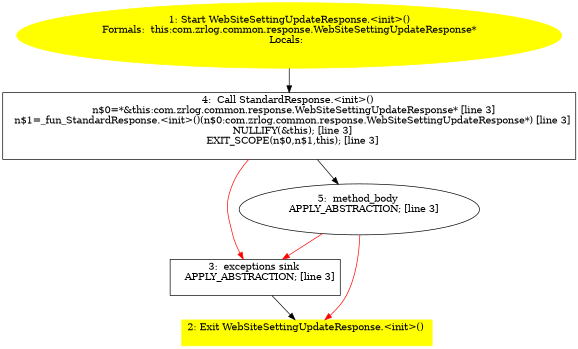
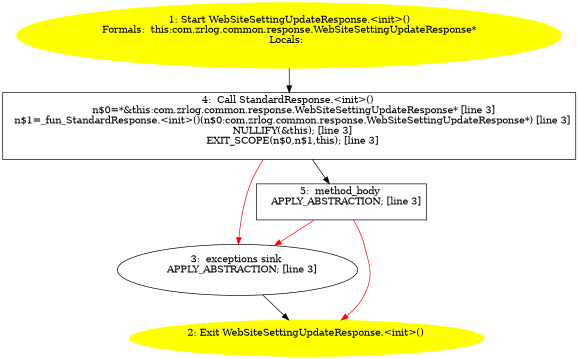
node "5:  method_body APPLY_ABSTRACTION; [line 3]": shape ellipse -> box
node "3:  exceptions sink APPLY_ABSTRACTION; [line 3]": shape box -> ellipse
node "2: Exit WebSiteSettingUpdateResponse.<init>()": shape box -> ellipse
